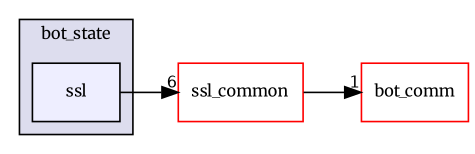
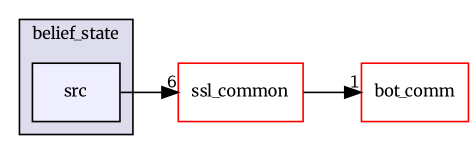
cluster "bot_state": label "bot_state" -> "belief_state"
node "ssl": label "ssl" -> "src"
